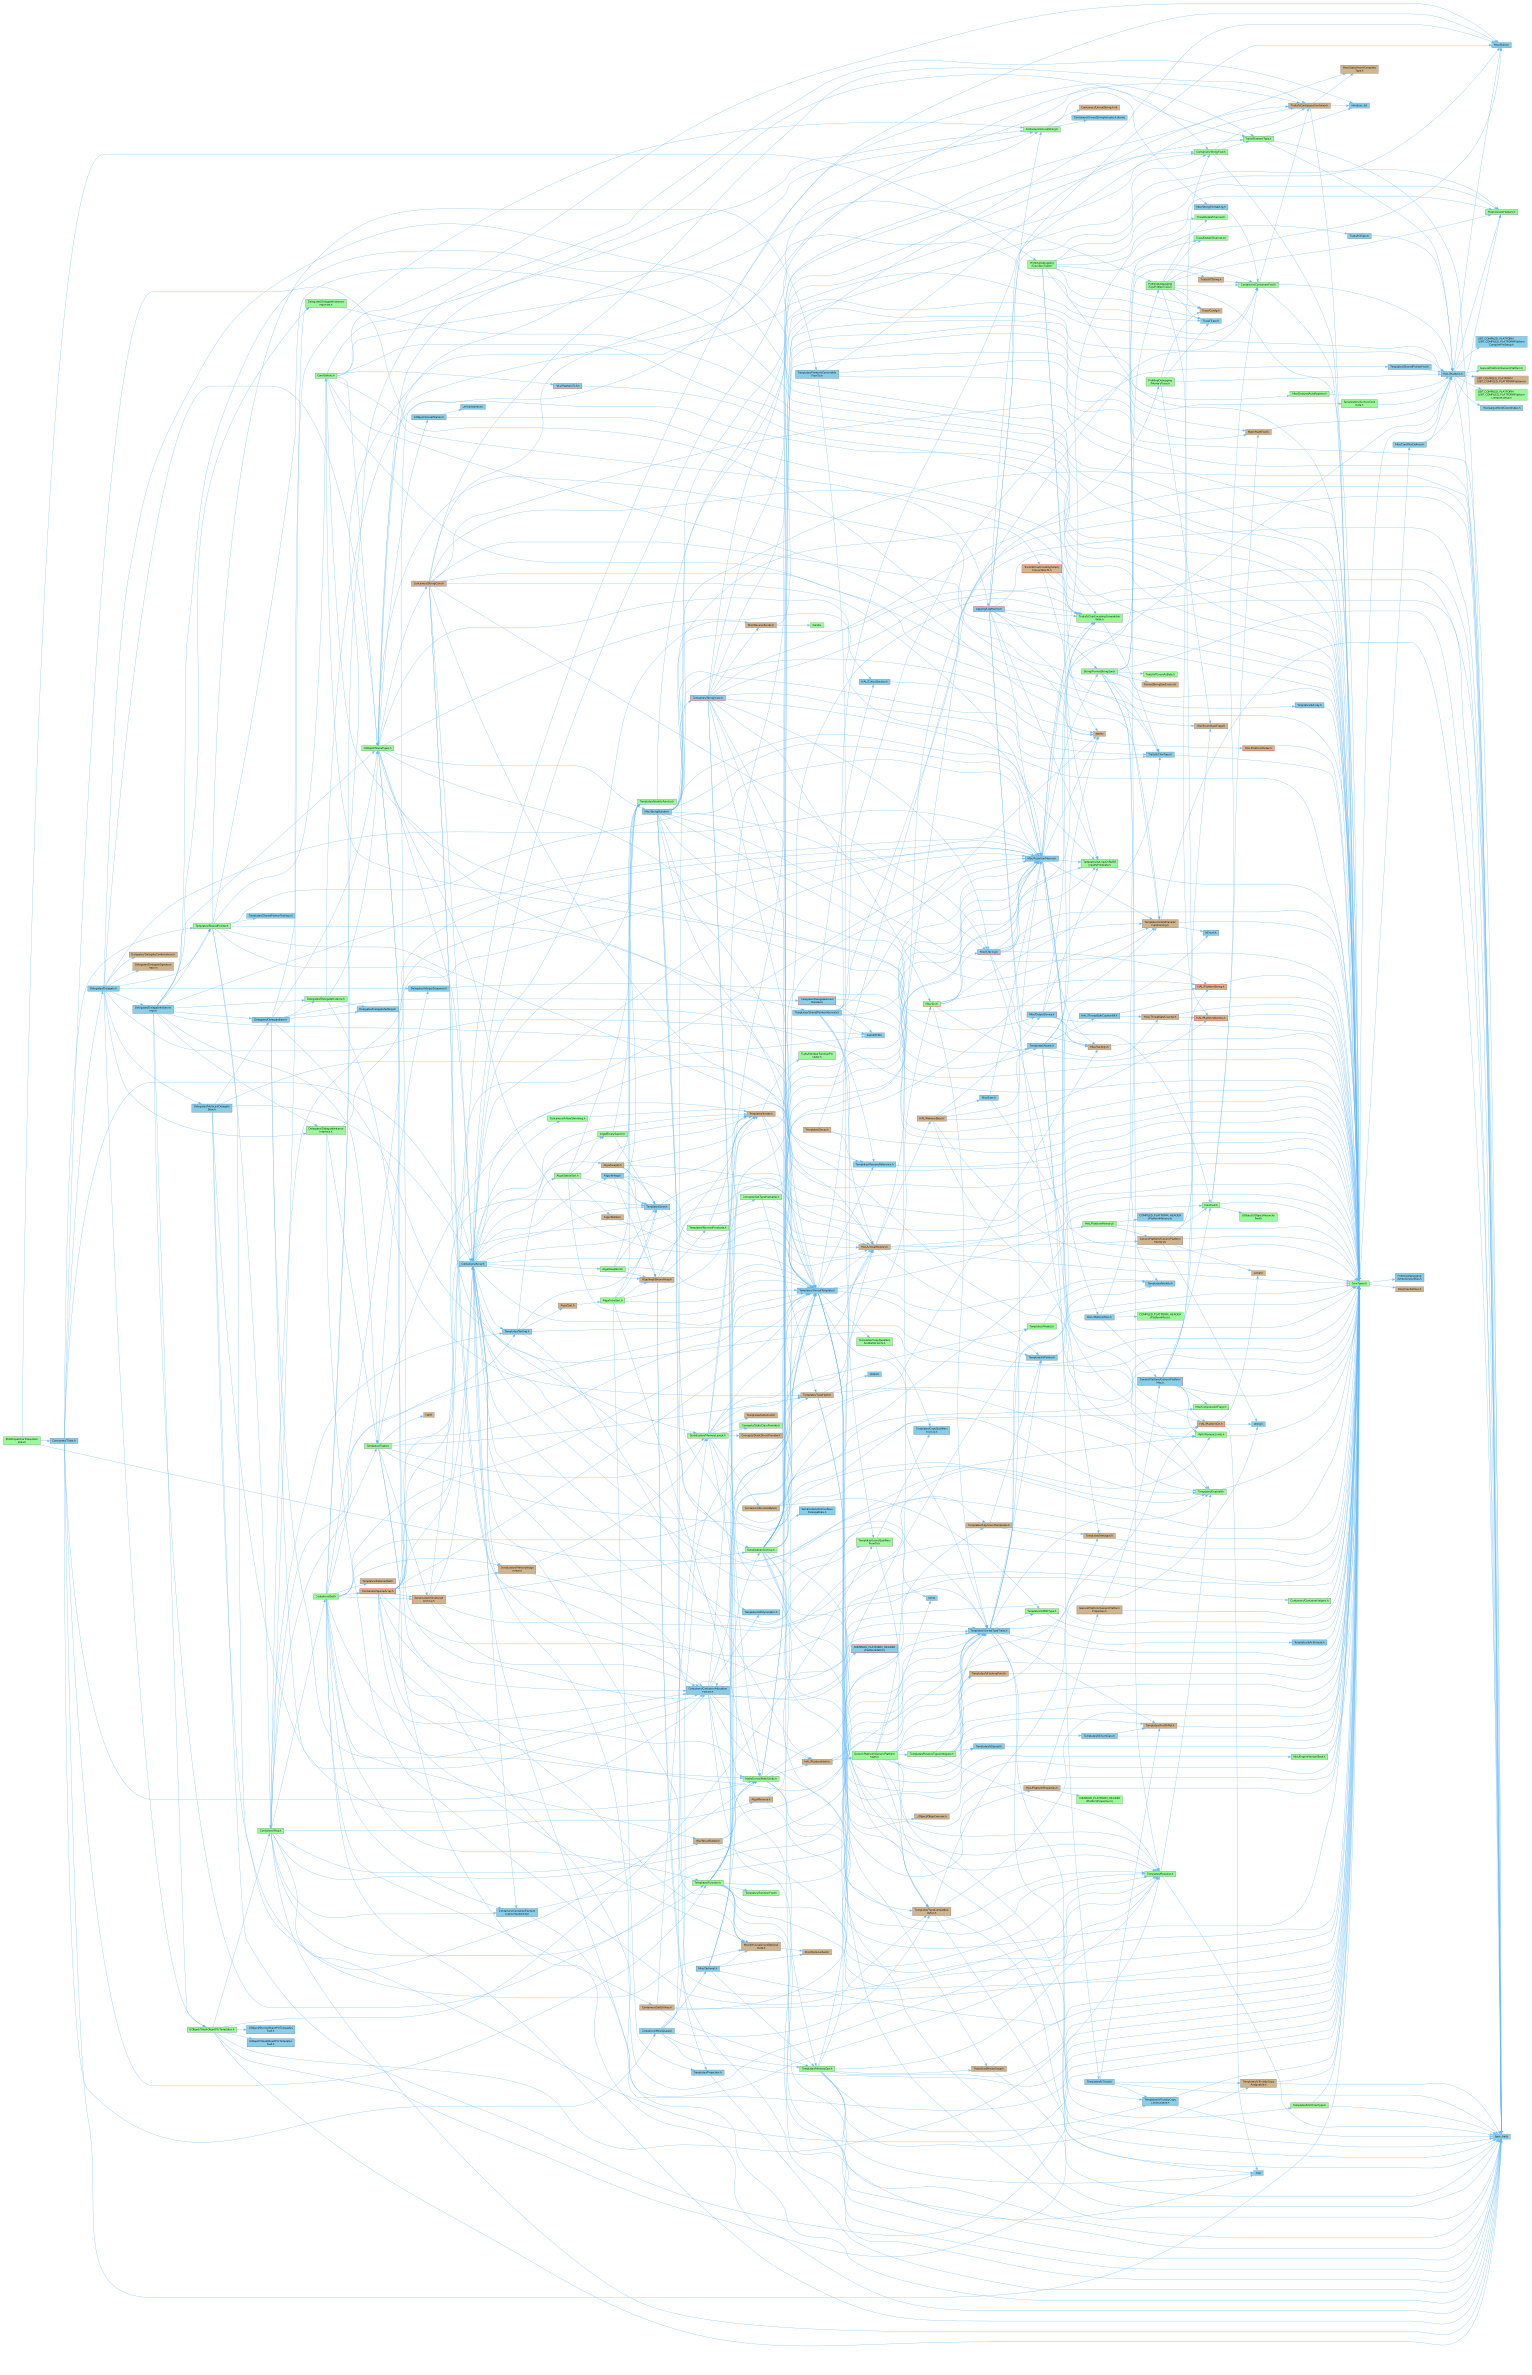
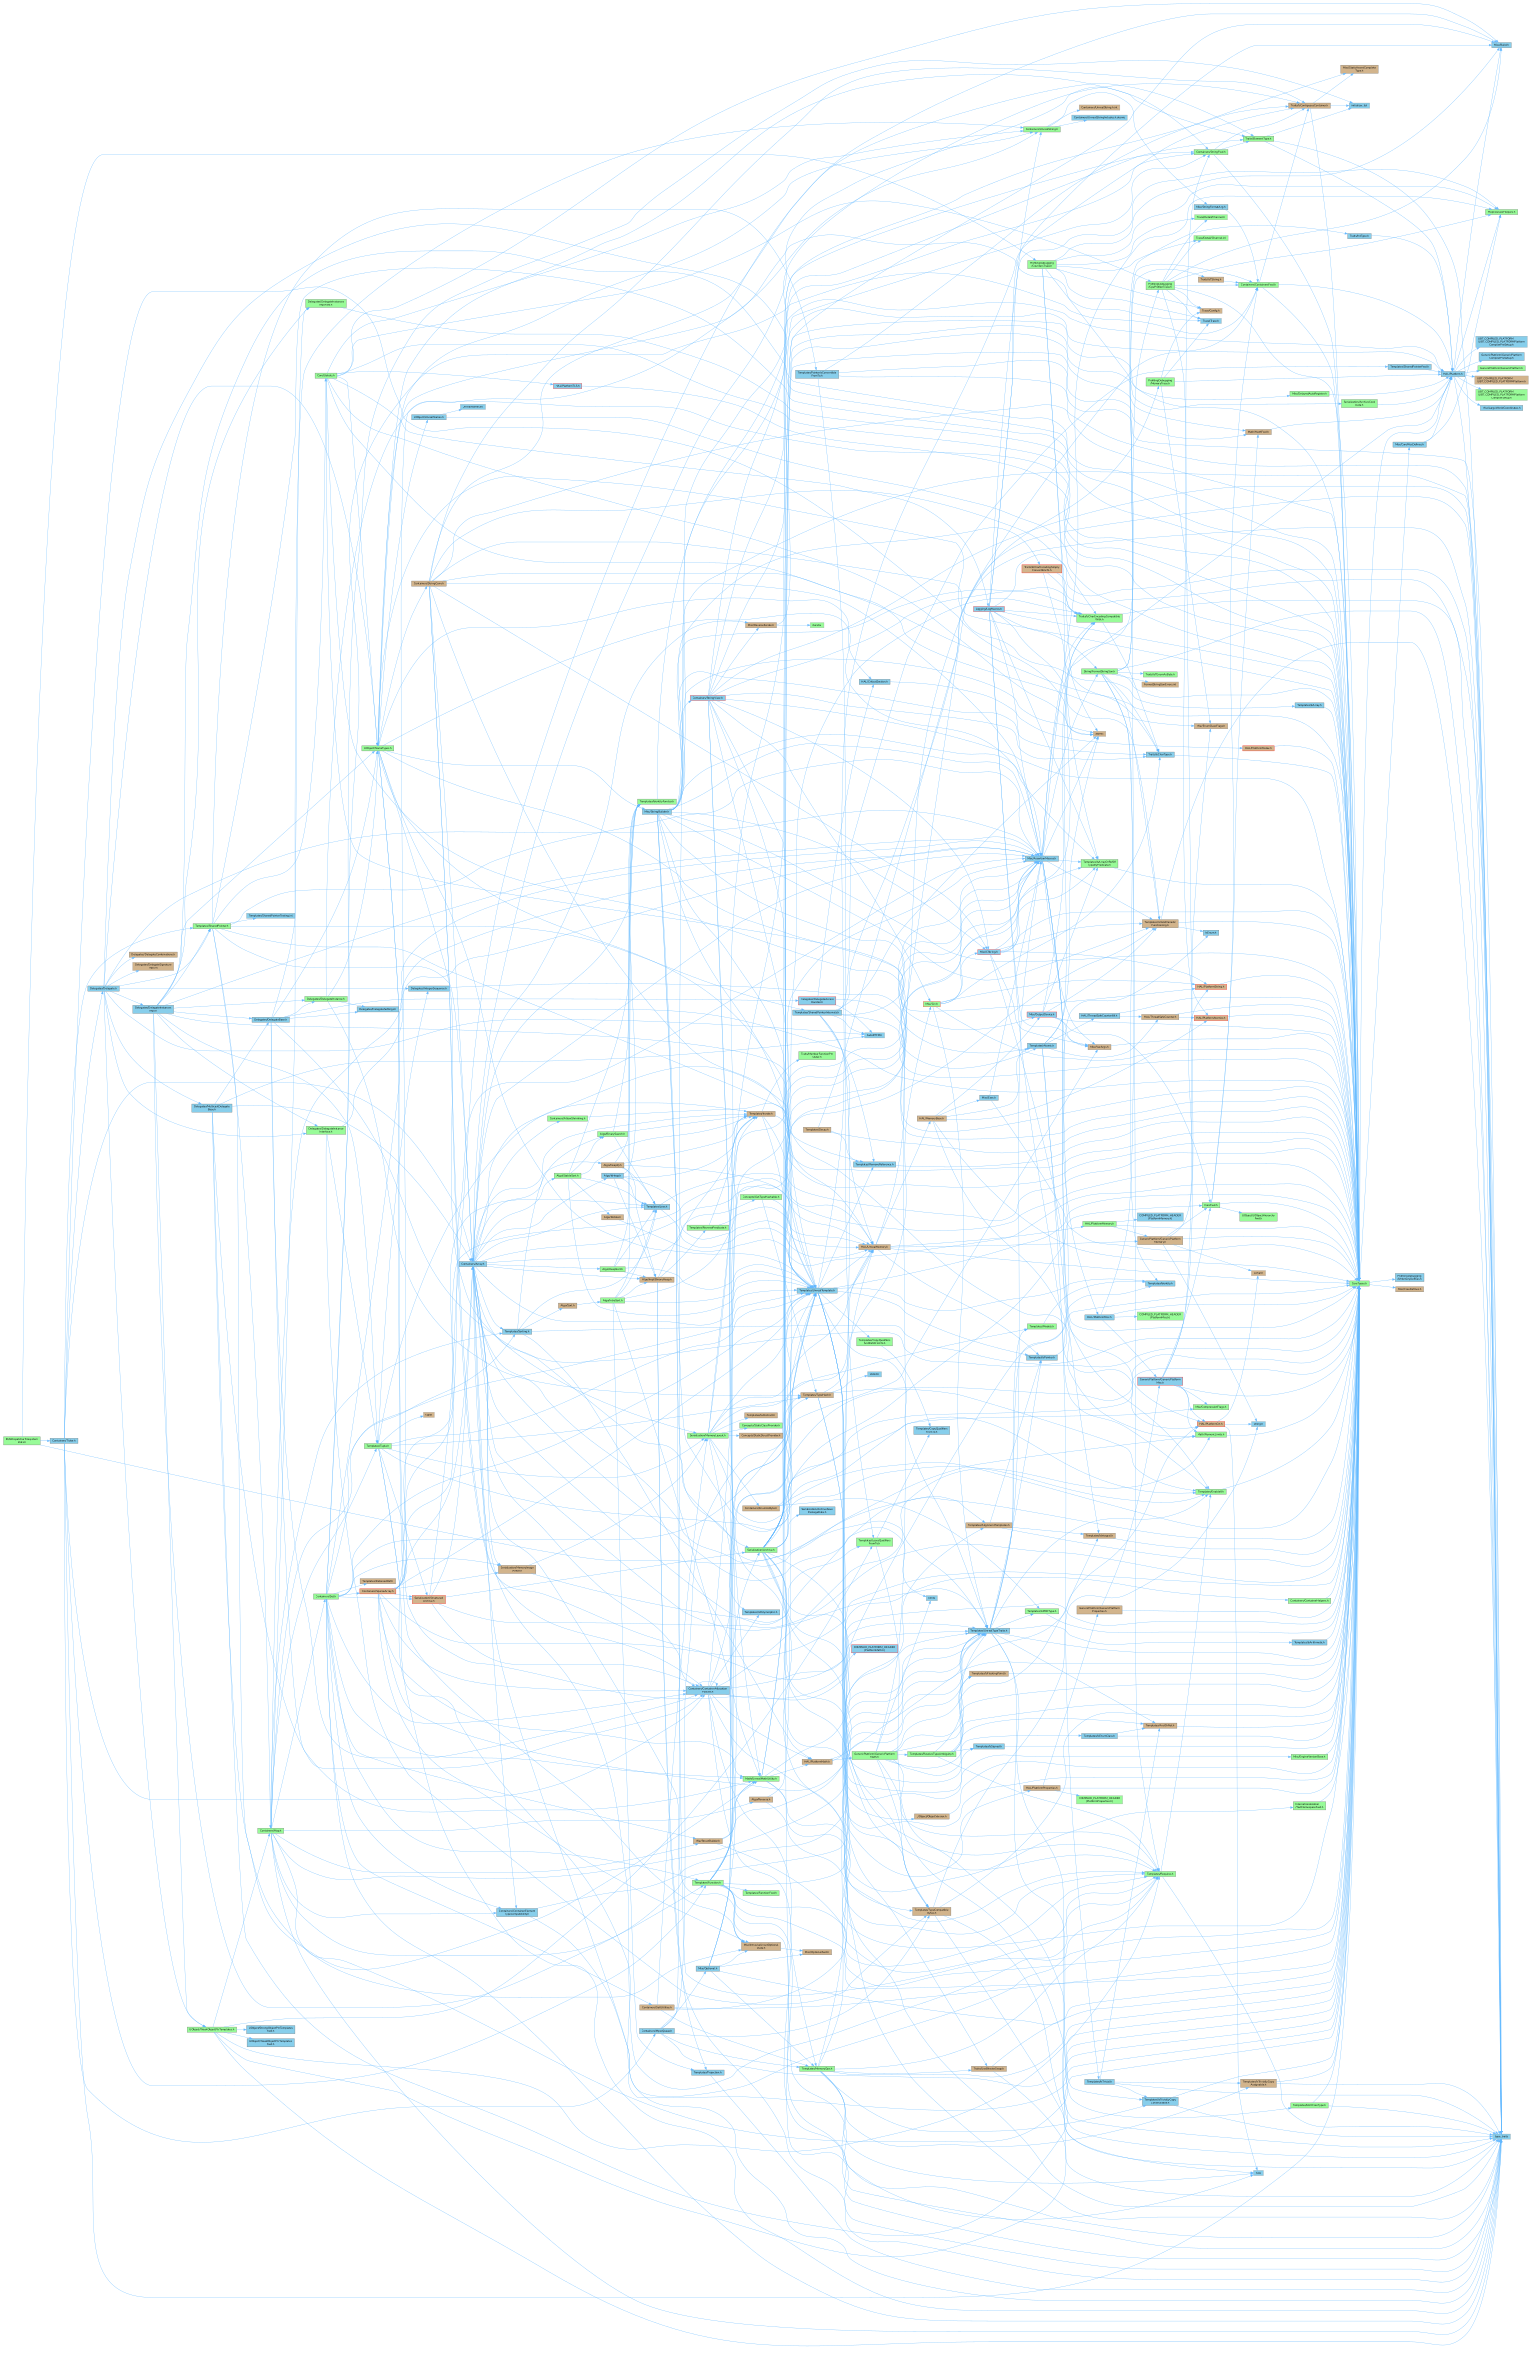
node "GenericPlatform/GenericPlatform CompilerPreSetup.h": added
edge "Containers/EnumAsByte.h" -> "Templates/UnrealTemplate.h": now "Serialization/Archive.h" -> "Templates/UnrealTemplate.h"
node "Internationalization /TextNamespaceFwd.h": added
